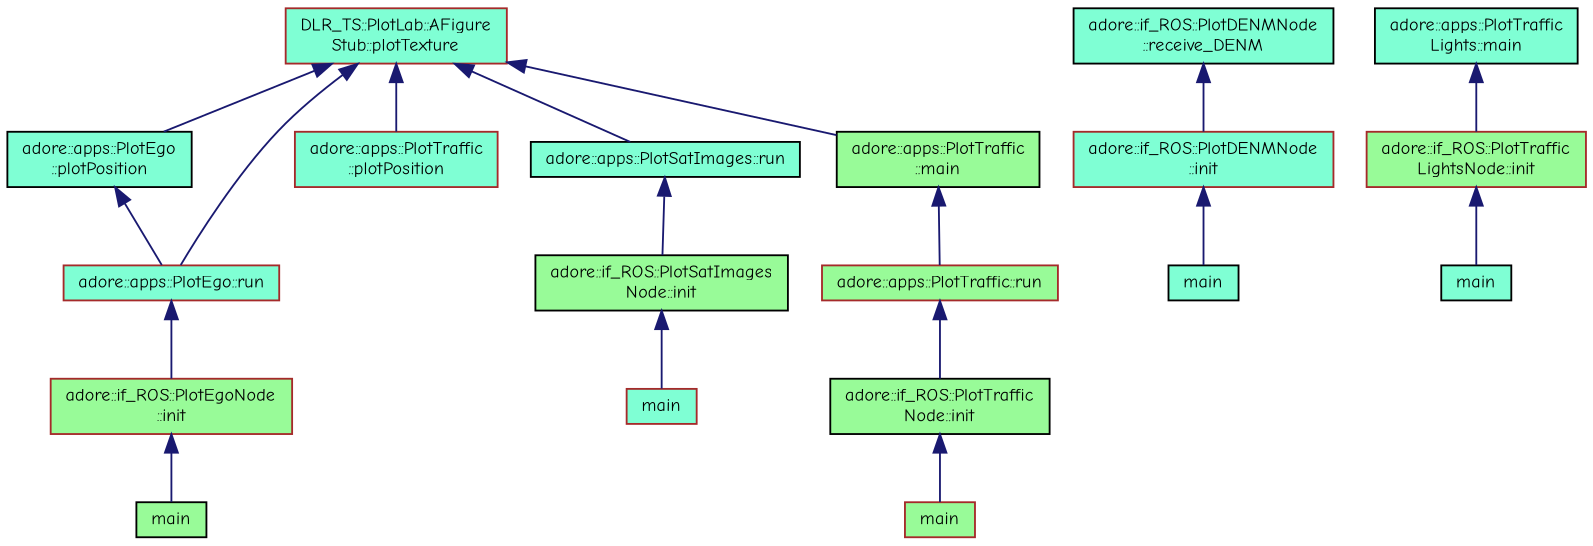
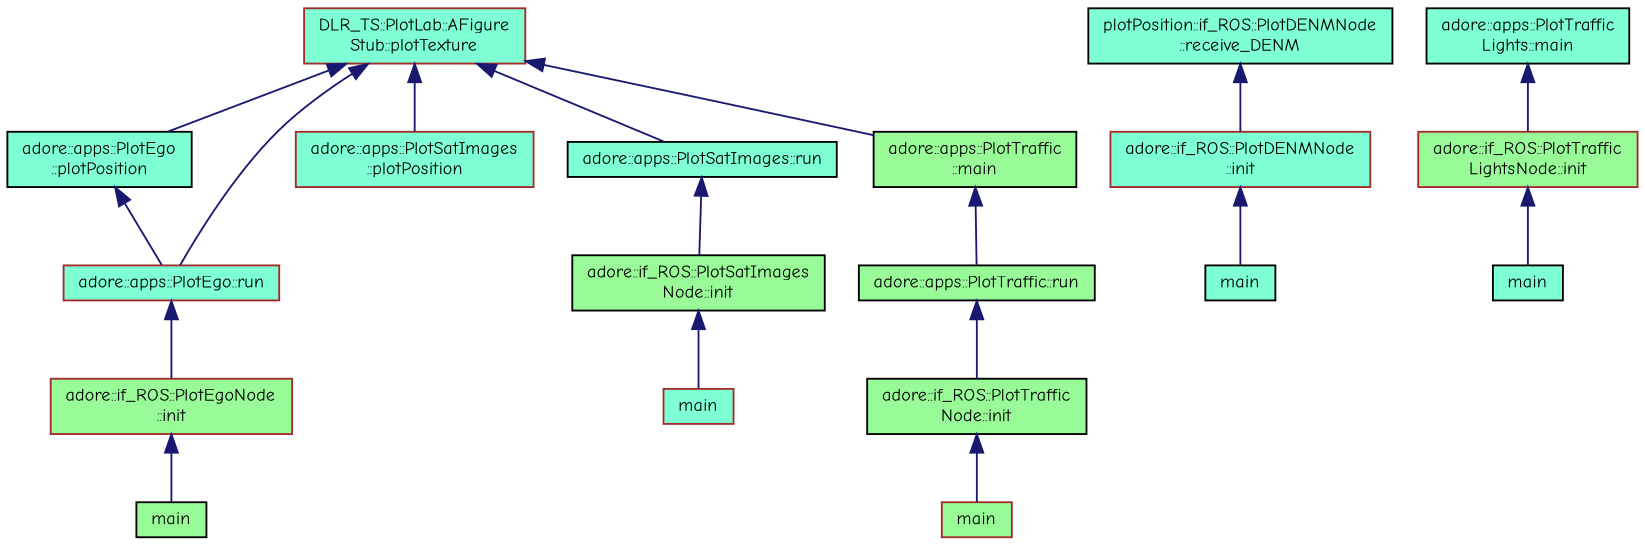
node "adore::if_ROS::PlotDENMNode ::receive_DENM": label "adore::if_ROS::PlotDENMNode ::receive_DENM" -> "plotPosition::if_ROS::PlotDENMNode ::receive_DENM"
node "adore::apps::PlotTraffic ::plotPosition": label "adore::apps::PlotTraffic ::plotPosition" -> "adore::apps::PlotSatImages ::plotPosition"
node "adore::apps::PlotTraffic::run": color brown -> black
